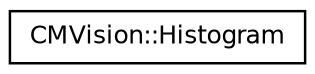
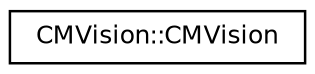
node "CMVision::Histogram": label "CMVision::Histogram" -> "CMVision::CMVision"
